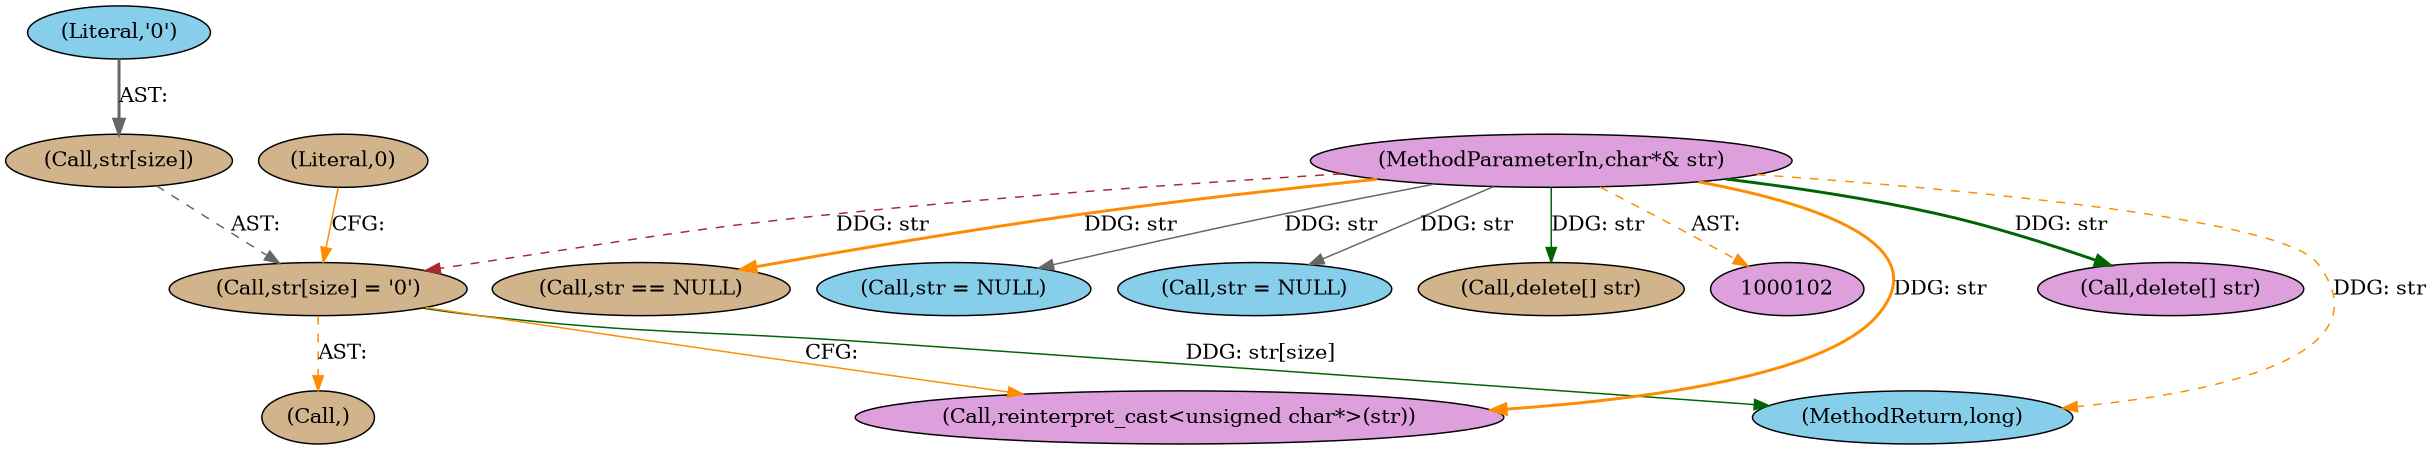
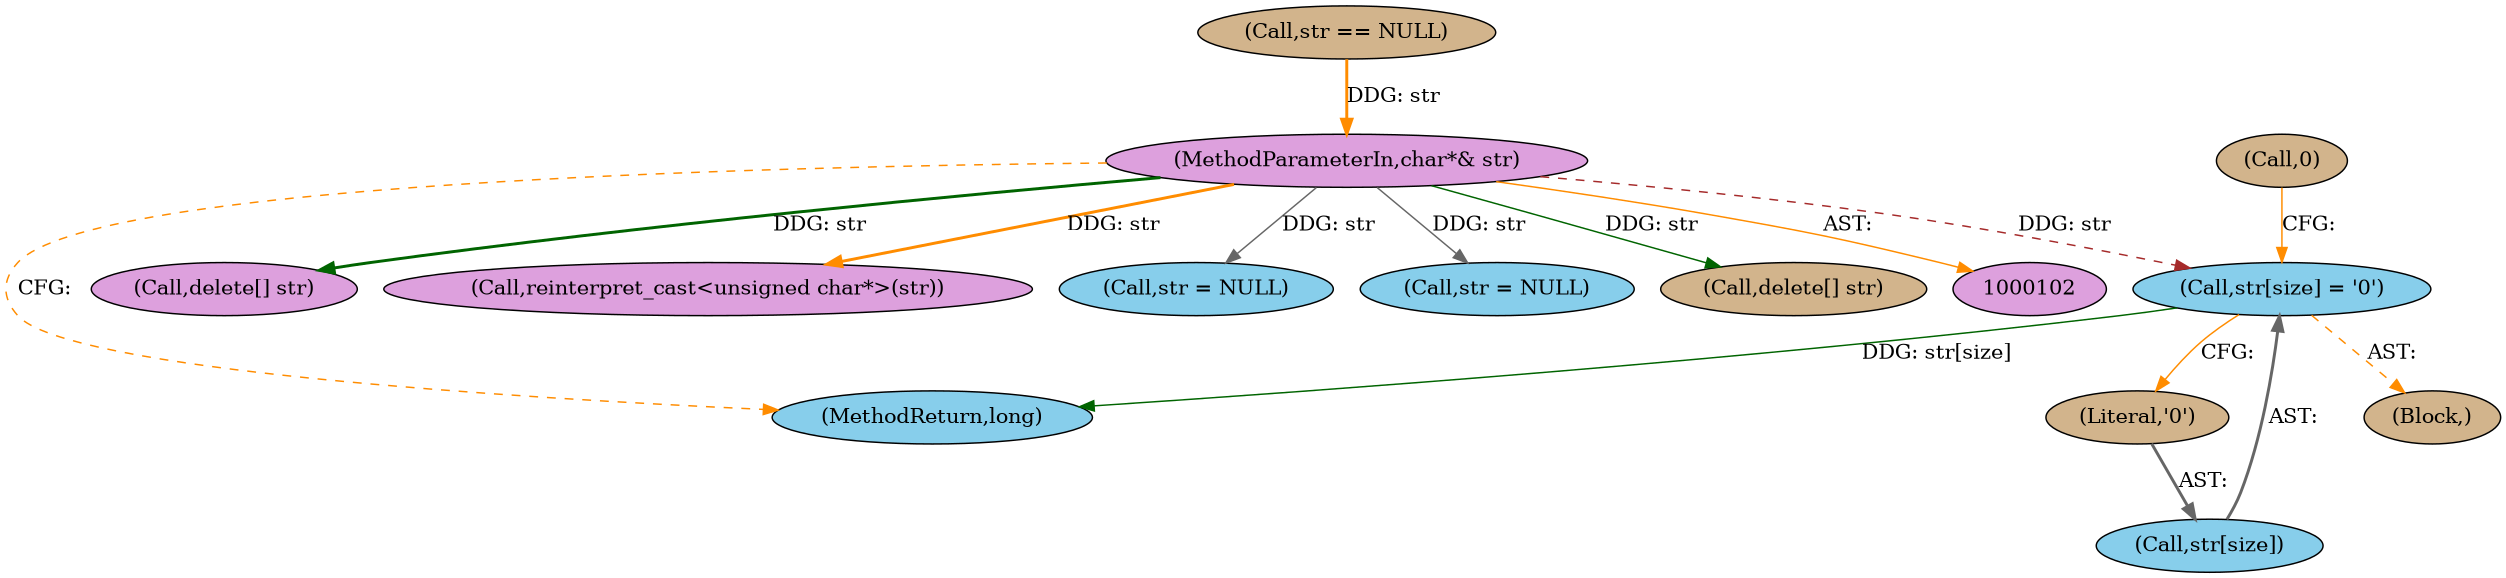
node "(Literal,'0')": fillcolor skyblue -> tan
node "(Call,str[size])": fillcolor tan -> skyblue
node "(Literal,0)": label "(Literal,0)" -> "(Call,0)"
edge "(MethodParameterIn,char*& str)" -> "(Call,str == NULL)": reversed
edge "(Call,str[size])" -> "(Call,str[size] = '0')": style dashed -> bold
edge "(MethodParameterIn,char*& str)" -> "1000102": style dashed -> solid
node "(Call,str[size] = '0')": fillcolor tan -> skyblue
edge "(MethodParameterIn,char*& str)" -> "(MethodReturn,long)": label "DDG: str" -> "CFG: "
edge "(Call,str[size] = '0')" -> "(Call,reinterpret_cast<unsigned char*>(str))": now "(Call,str[size] = '0')" -> "(Literal,'0')"
node "(Call,)": label "(Call,)" -> "(Block,)"
